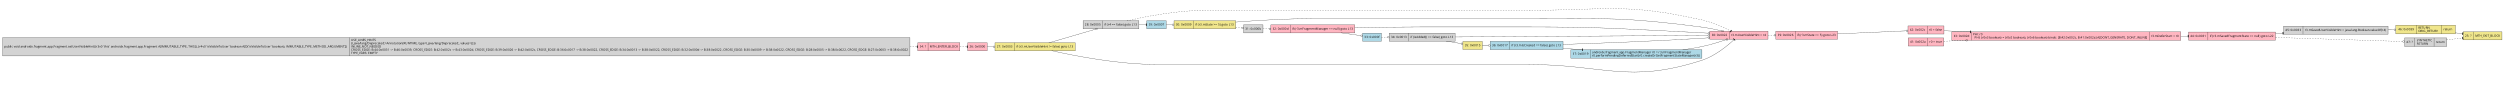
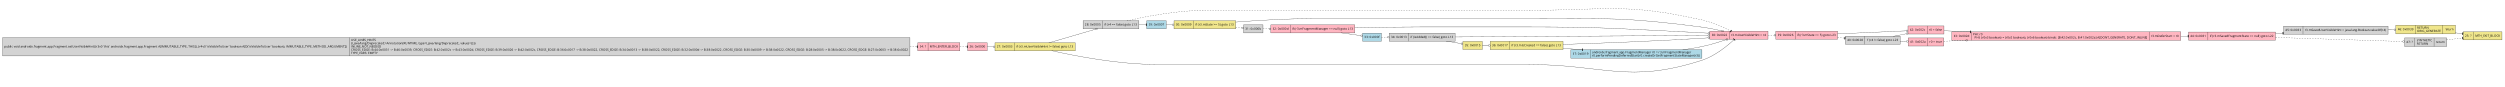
node "46: 0x0039": text "ORIG_RETURN" -> "ORIG_GENERATE"
node "40: 0x0028": added
node "36: 0x0017": fillcolor lightblue -> khaki
